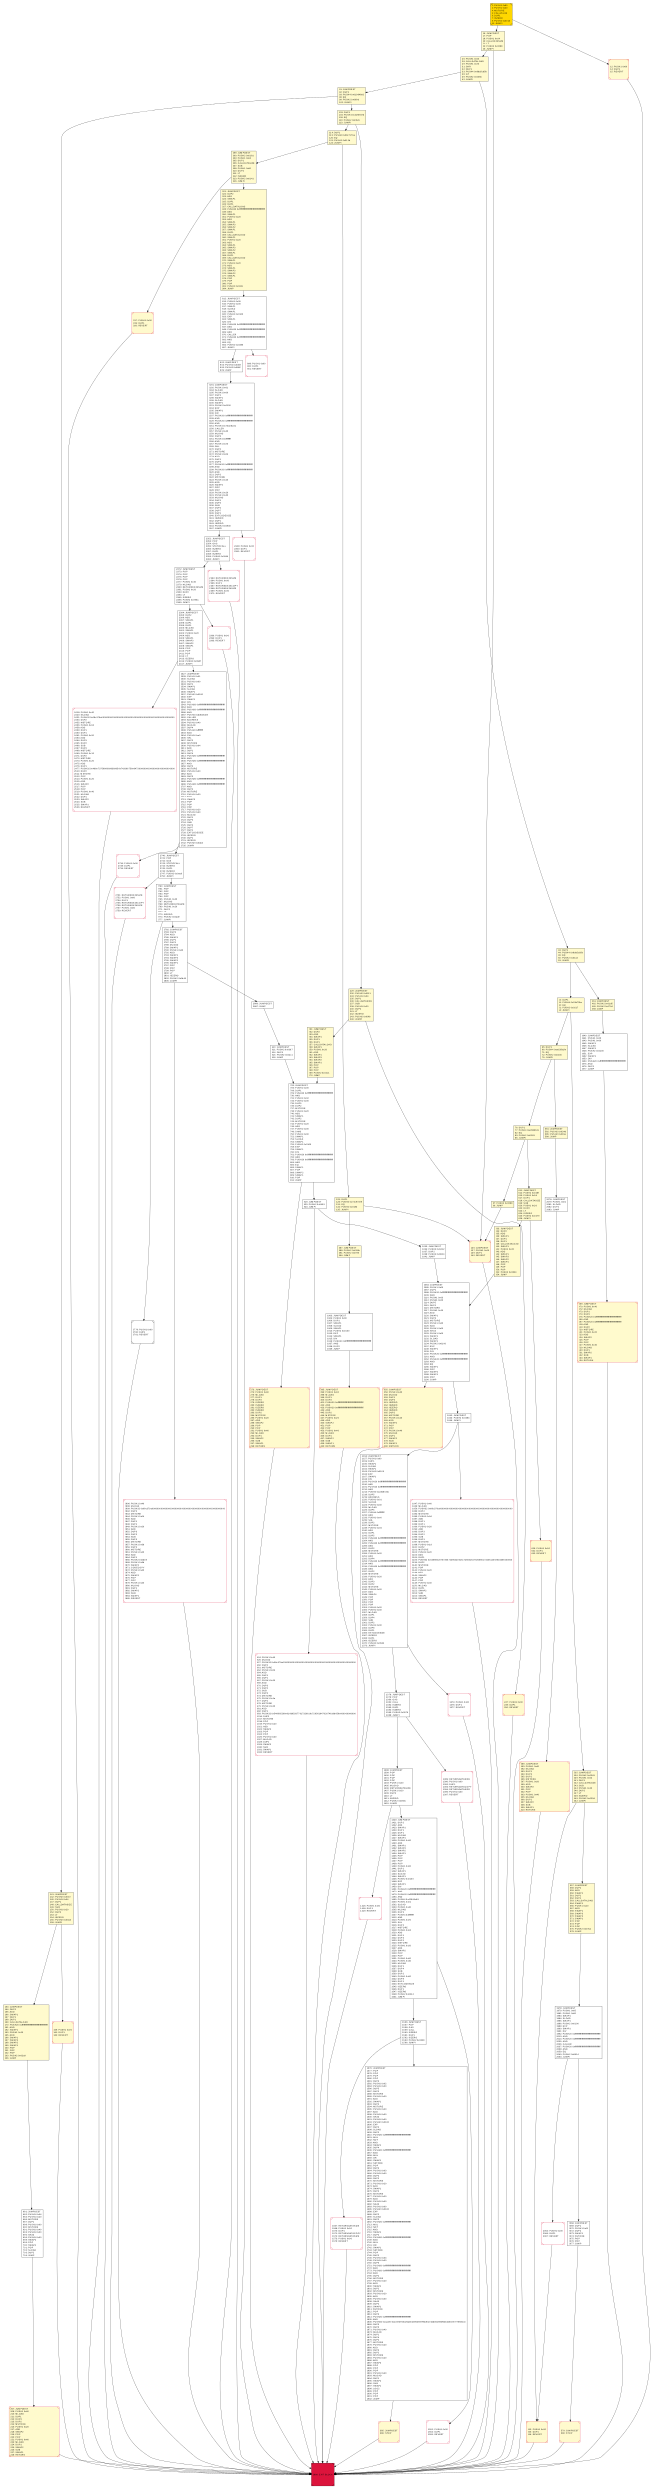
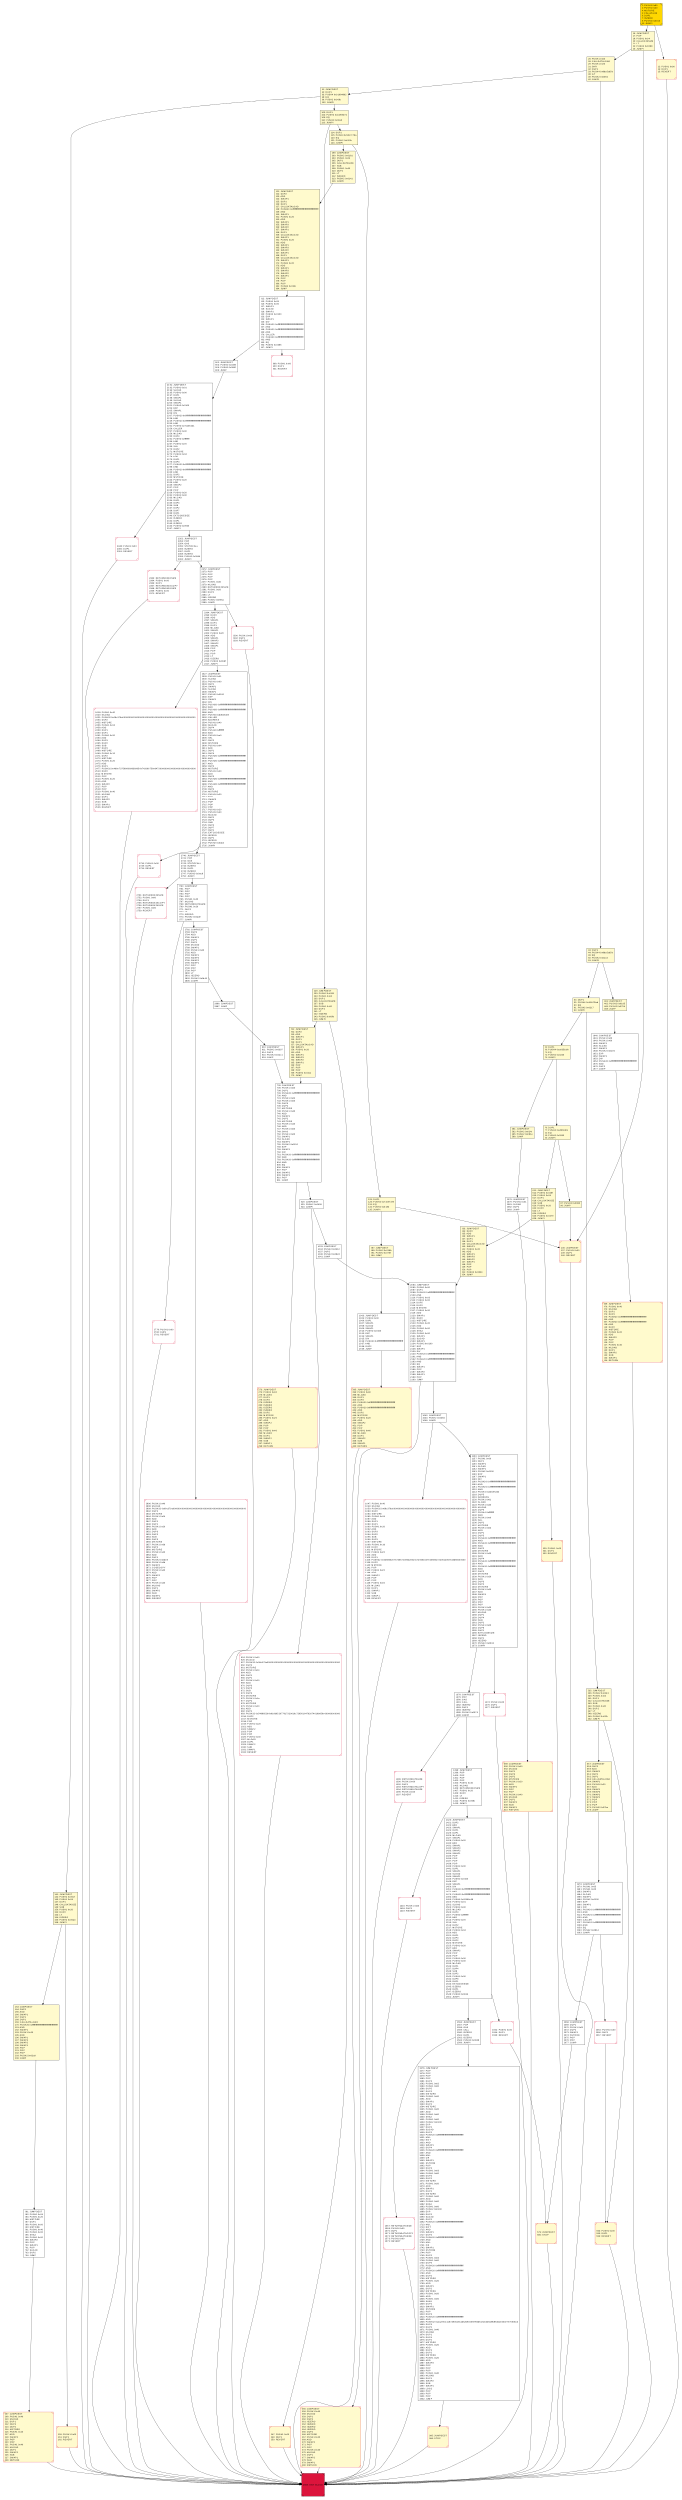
node "317: PUSH1 0x00 319: DUP1 320: REVERT": removed
node "2778: PUSH1 0x00 2780: DUP1 2781: REVERT": color black -> crimson
edge "1552: PUSH1 0x00 1554: DUP1 1555: REVERT" -> "2888: EXIT BLOCK": now "1552: PUSH1 0x00 1554: DUP1 1555: REVERT" -> "579: JUMPDEST 580: STOP"
